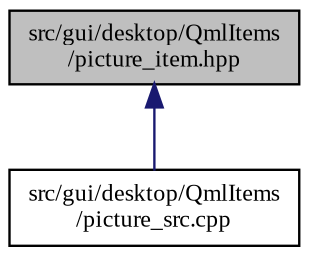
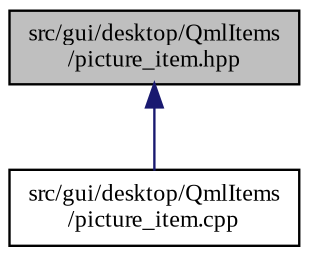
node "src/gui/desktop/QmlItems /picture_src.cpp": label "src/gui/desktop/QmlItems /picture_src.cpp" -> "src/gui/desktop/QmlItems /picture_item.cpp"
